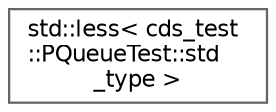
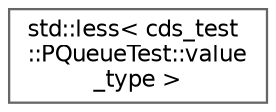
node "std::less< cds_test ::PQueueTest::std _type >": label "std::less< cds_test ::PQueueTest::std _type >" -> "std::less< cds_test ::PQueueTest::value _type >"
